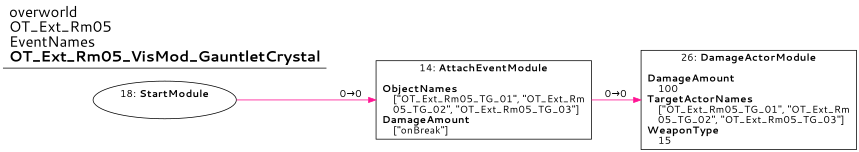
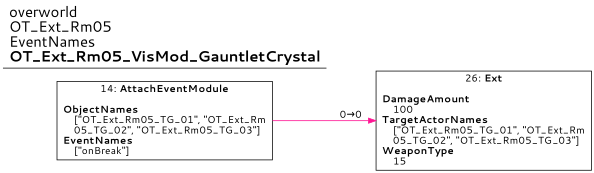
node "26:": text "DamageActorModule" -> "Ext"
node "18:": removed
node "14:": text "DamageAmount" -> "EventNames"
